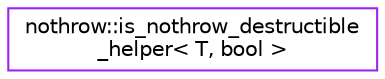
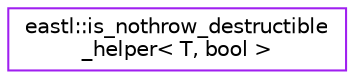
node "nothrow::is_nothrow_destructible _helper< T, bool >": label "nothrow::is_nothrow_destructible _helper< T, bool >" -> "eastl::is_nothrow_destructible _helper< T, bool >"
